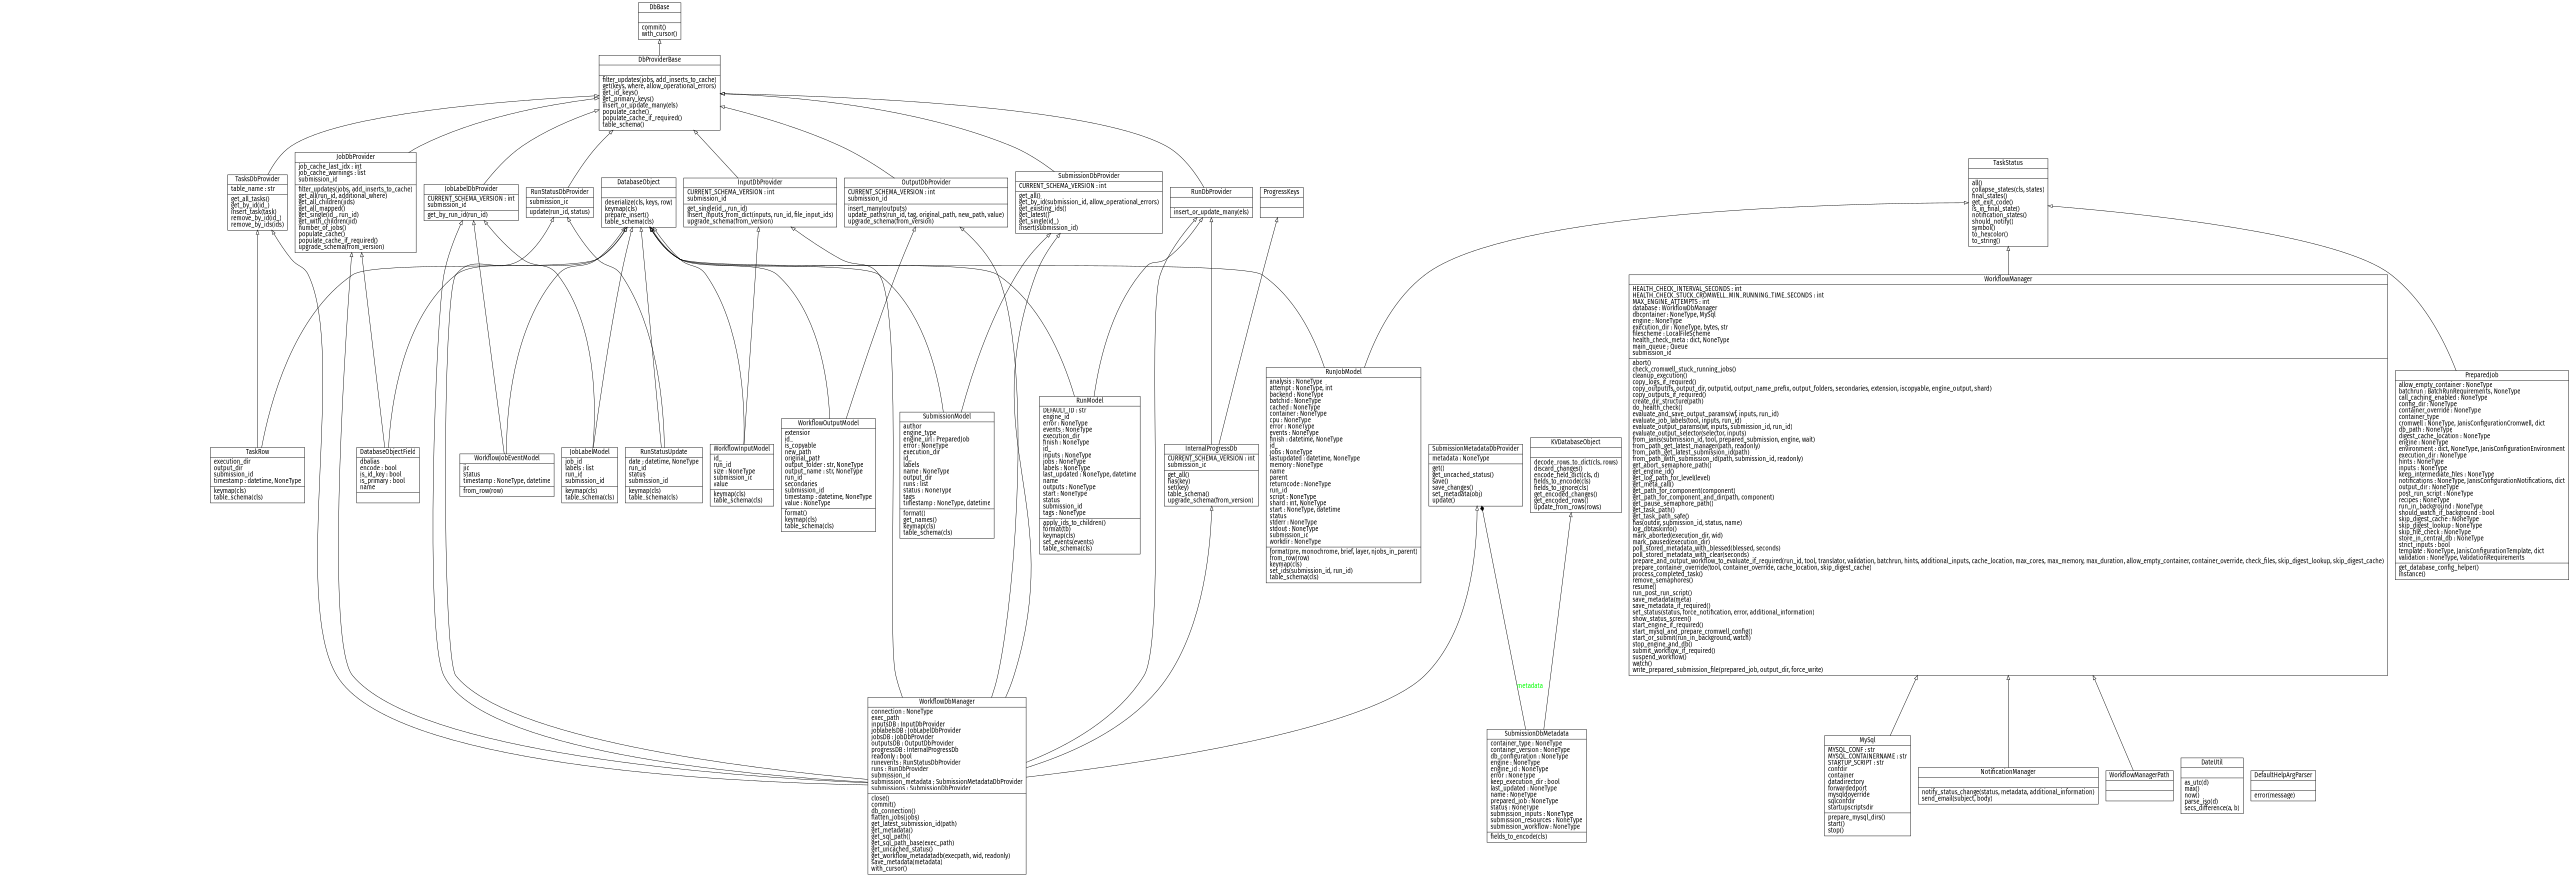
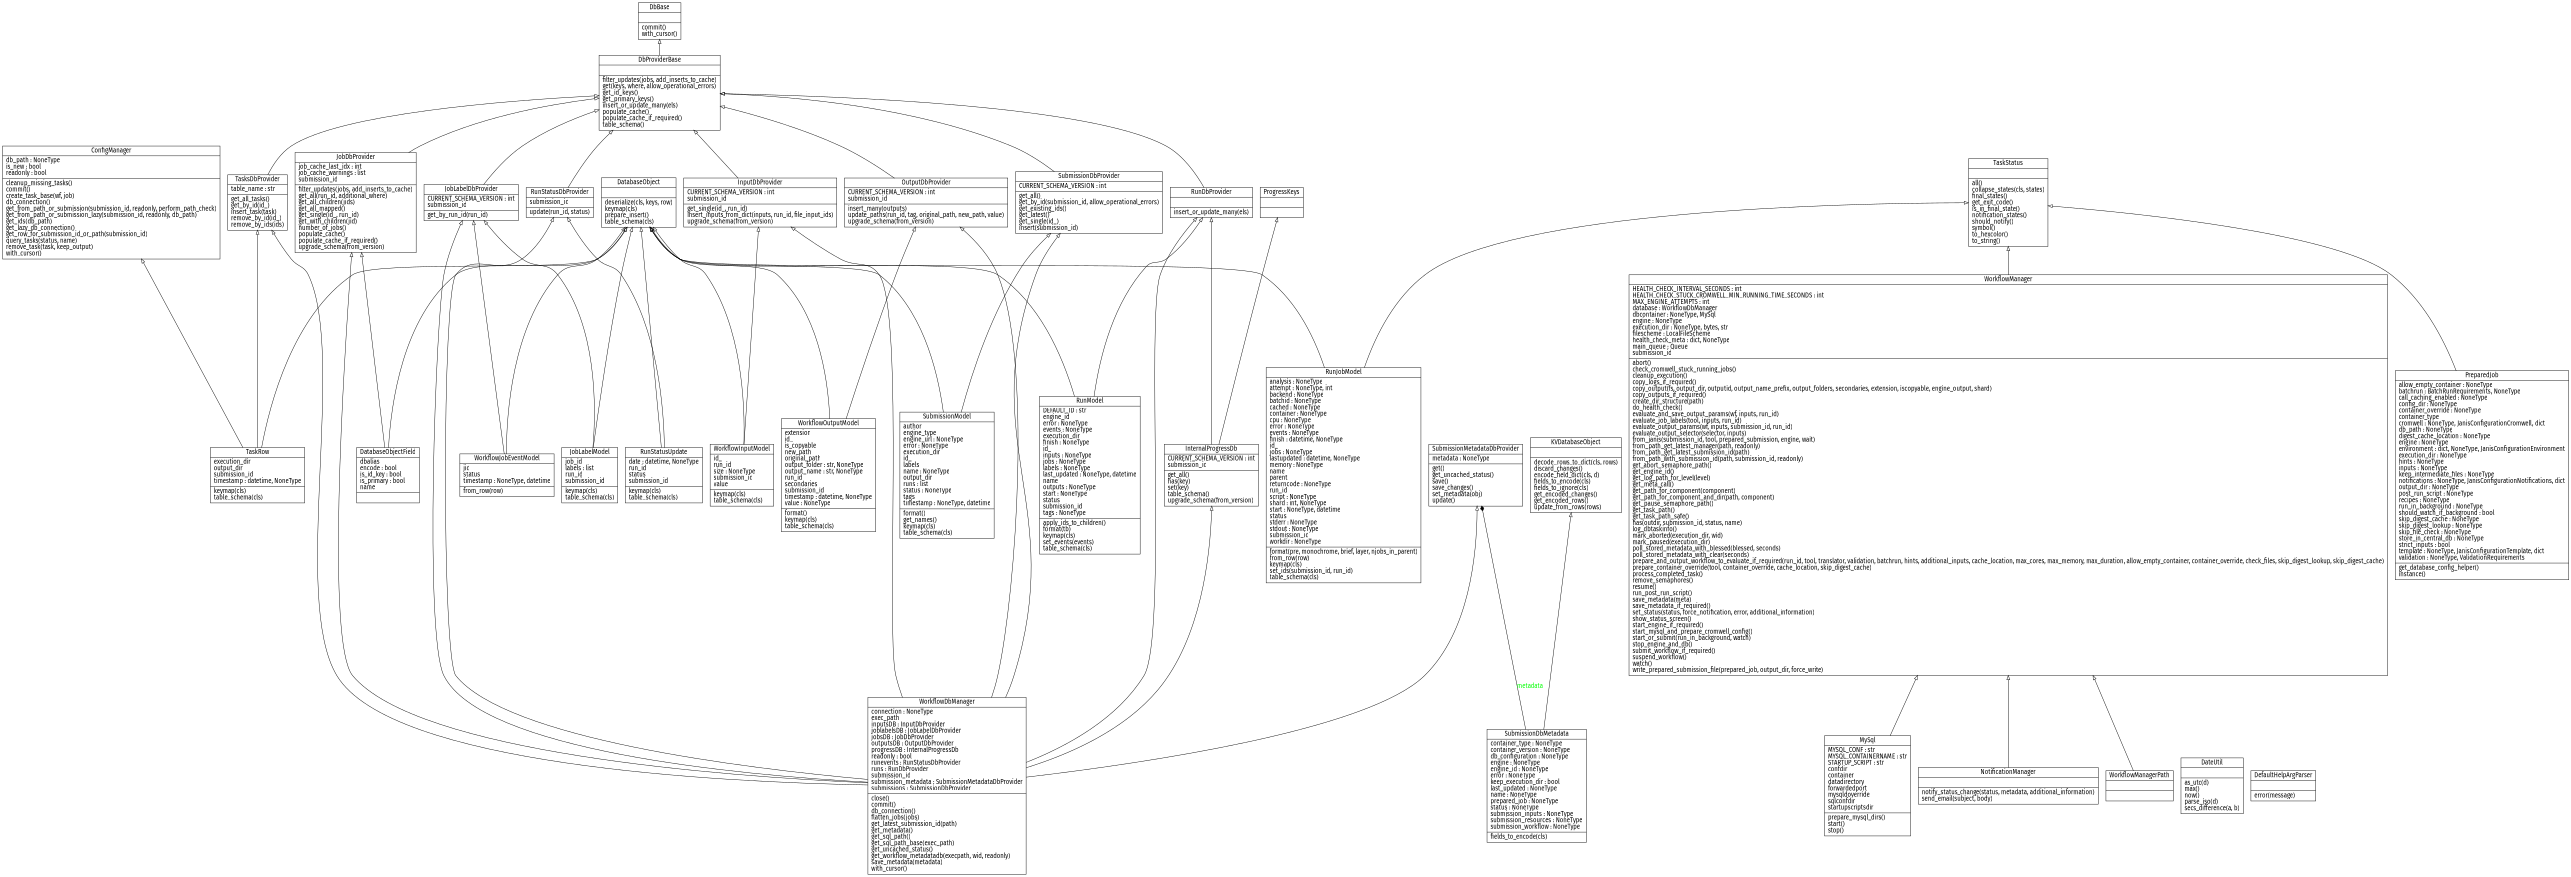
node "ConfigManager": added
node "SubmissionModel": text "engine_url : PreparedJob" -> "engine_url : NoneType"
